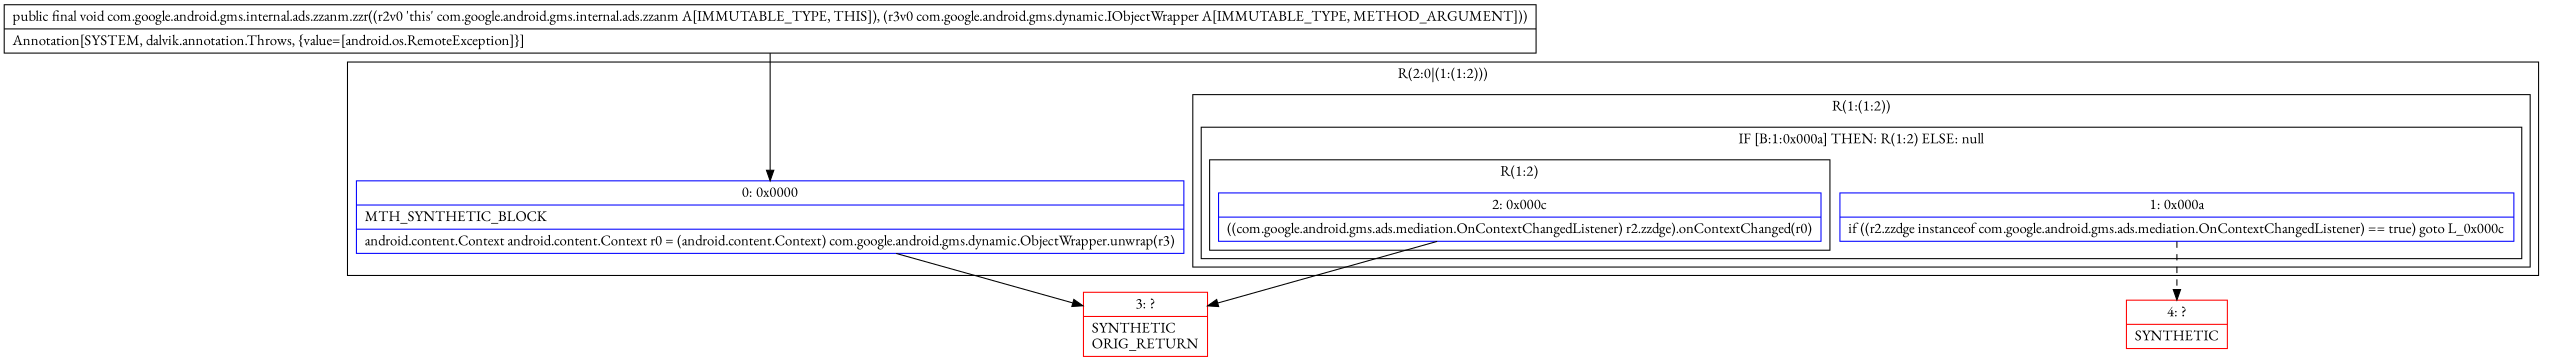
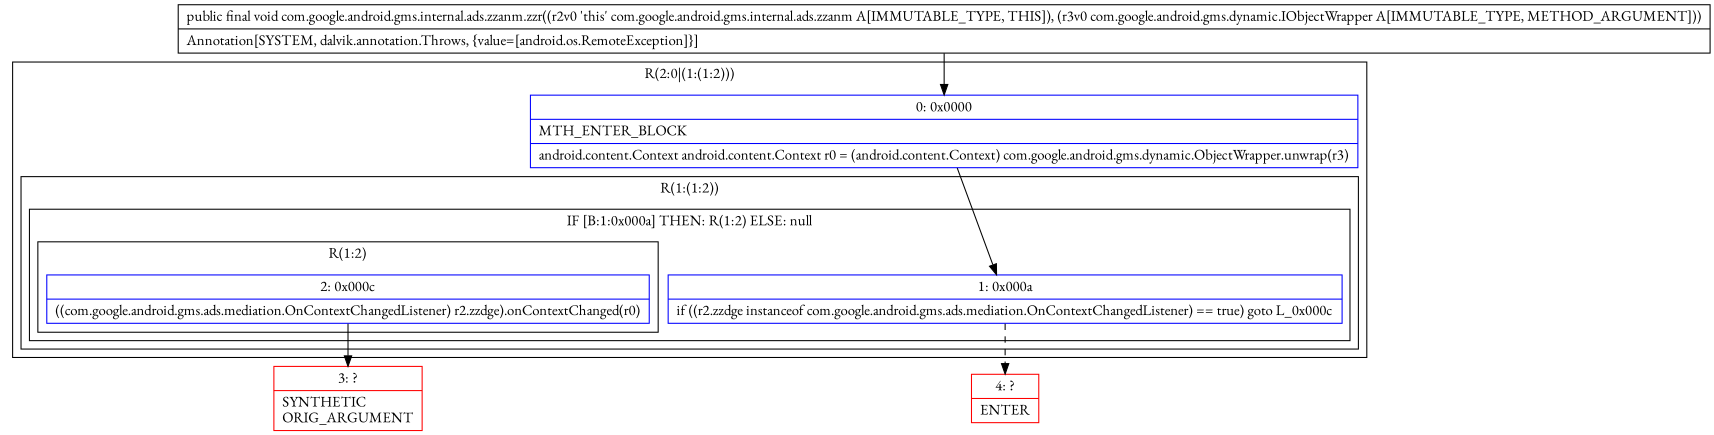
node "0: 0x0000": text "MTH_SYNTHETIC_BLOCK" -> "MTH_ENTER_BLOCK"
edge "0: 0x0000" -> "3: ?": now "0: 0x0000" -> "1: 0x000a"
node "4: ?": text "SYNTHETIC" -> "ENTER"
node "3: ?": text "ORIG_RETURN" -> "ORIG_ARGUMENT"
